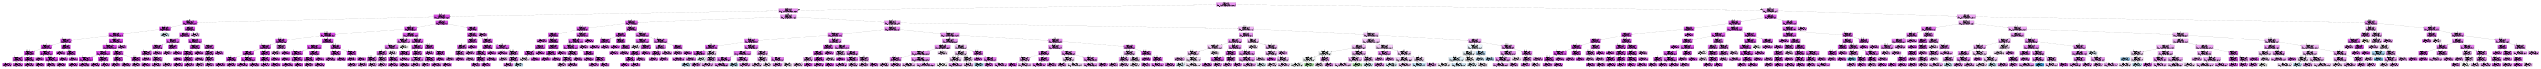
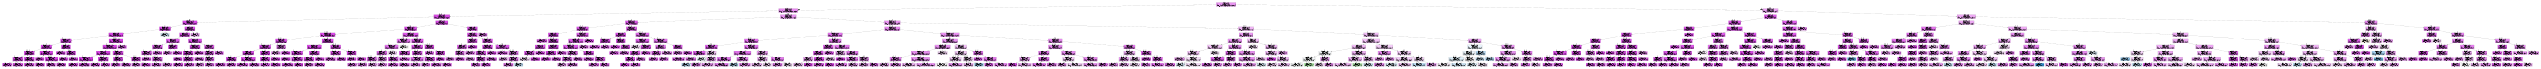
node "gini = 0.519 samples = 81 value = [0, 5, 52, 76]": fillcolor #d945e7 -> #f3c4f7
node "gini = 0.409 samples = 182 value = [2, 1, 76, 203]": label "gini = 0.409 samples = 182 value = [2, 1, 76, 203]" -> "gini = 0.409 olft = 182 value = [2, 1, 76, 203]"
